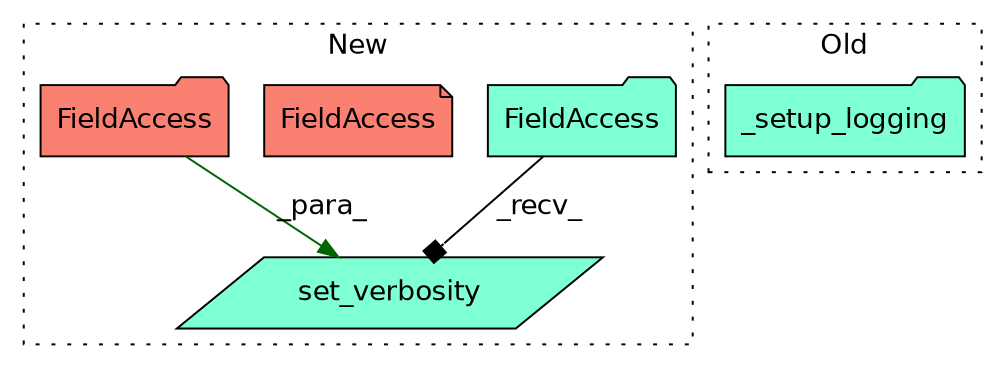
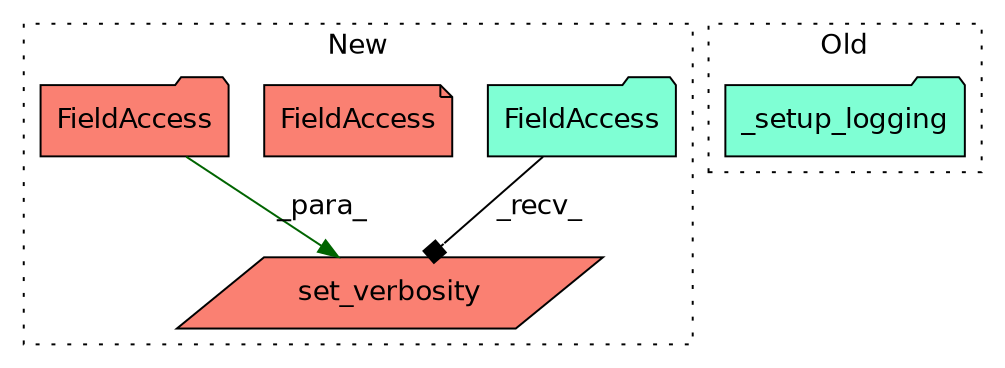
node "set_verbosity": fillcolor aquamarine -> salmon
